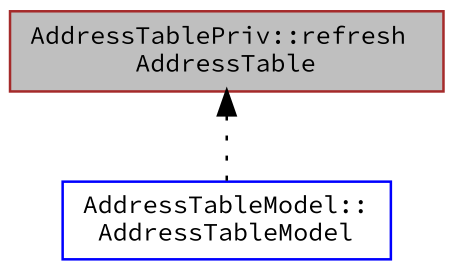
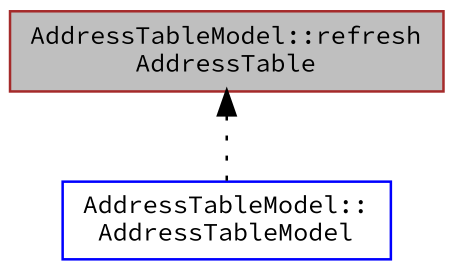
node "AddressTablePriv::refresh AddressTable": label "AddressTablePriv::refresh AddressTable" -> "AddressTableModel::refresh AddressTable"
